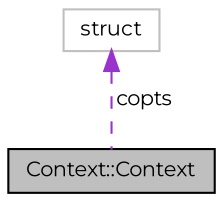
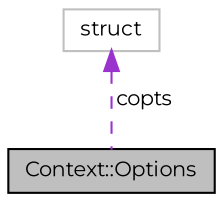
node "Context::Context": label "Context::Context" -> "Context::Options"
